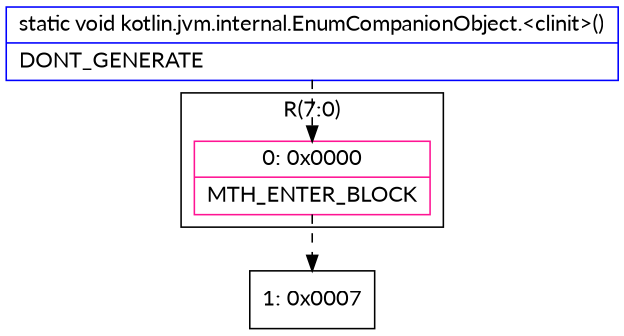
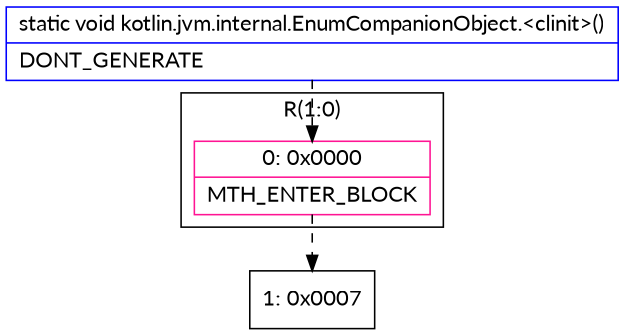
cluster "R(7:0)": label "R(7:0)" -> "R(1:0)"
